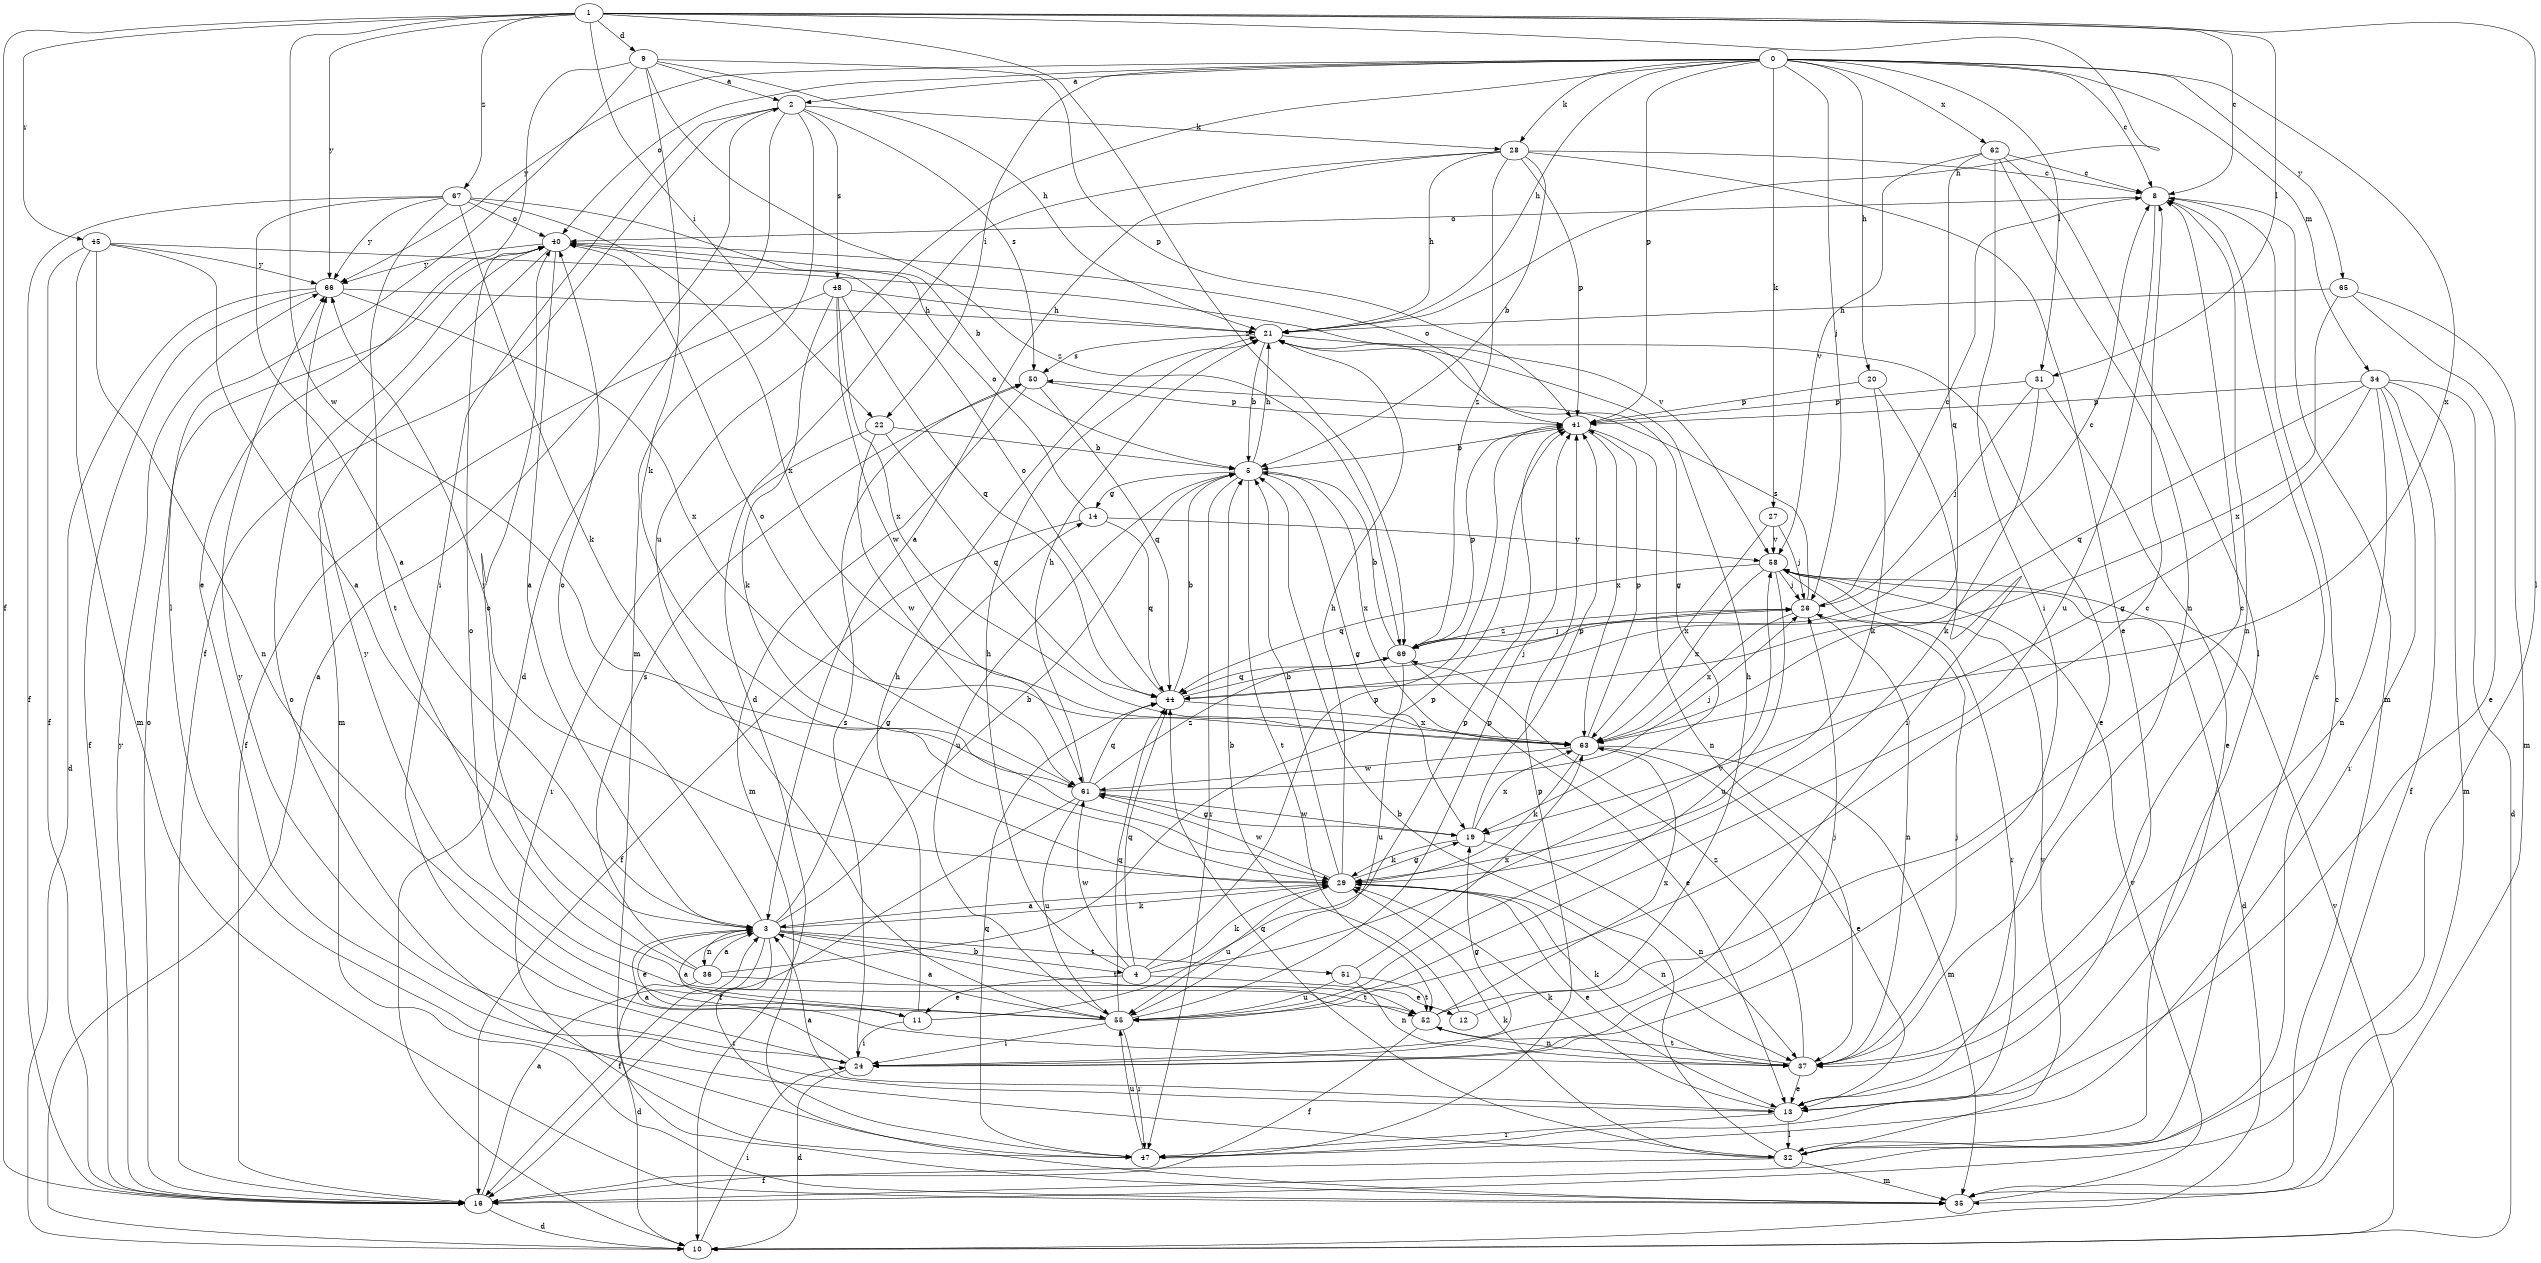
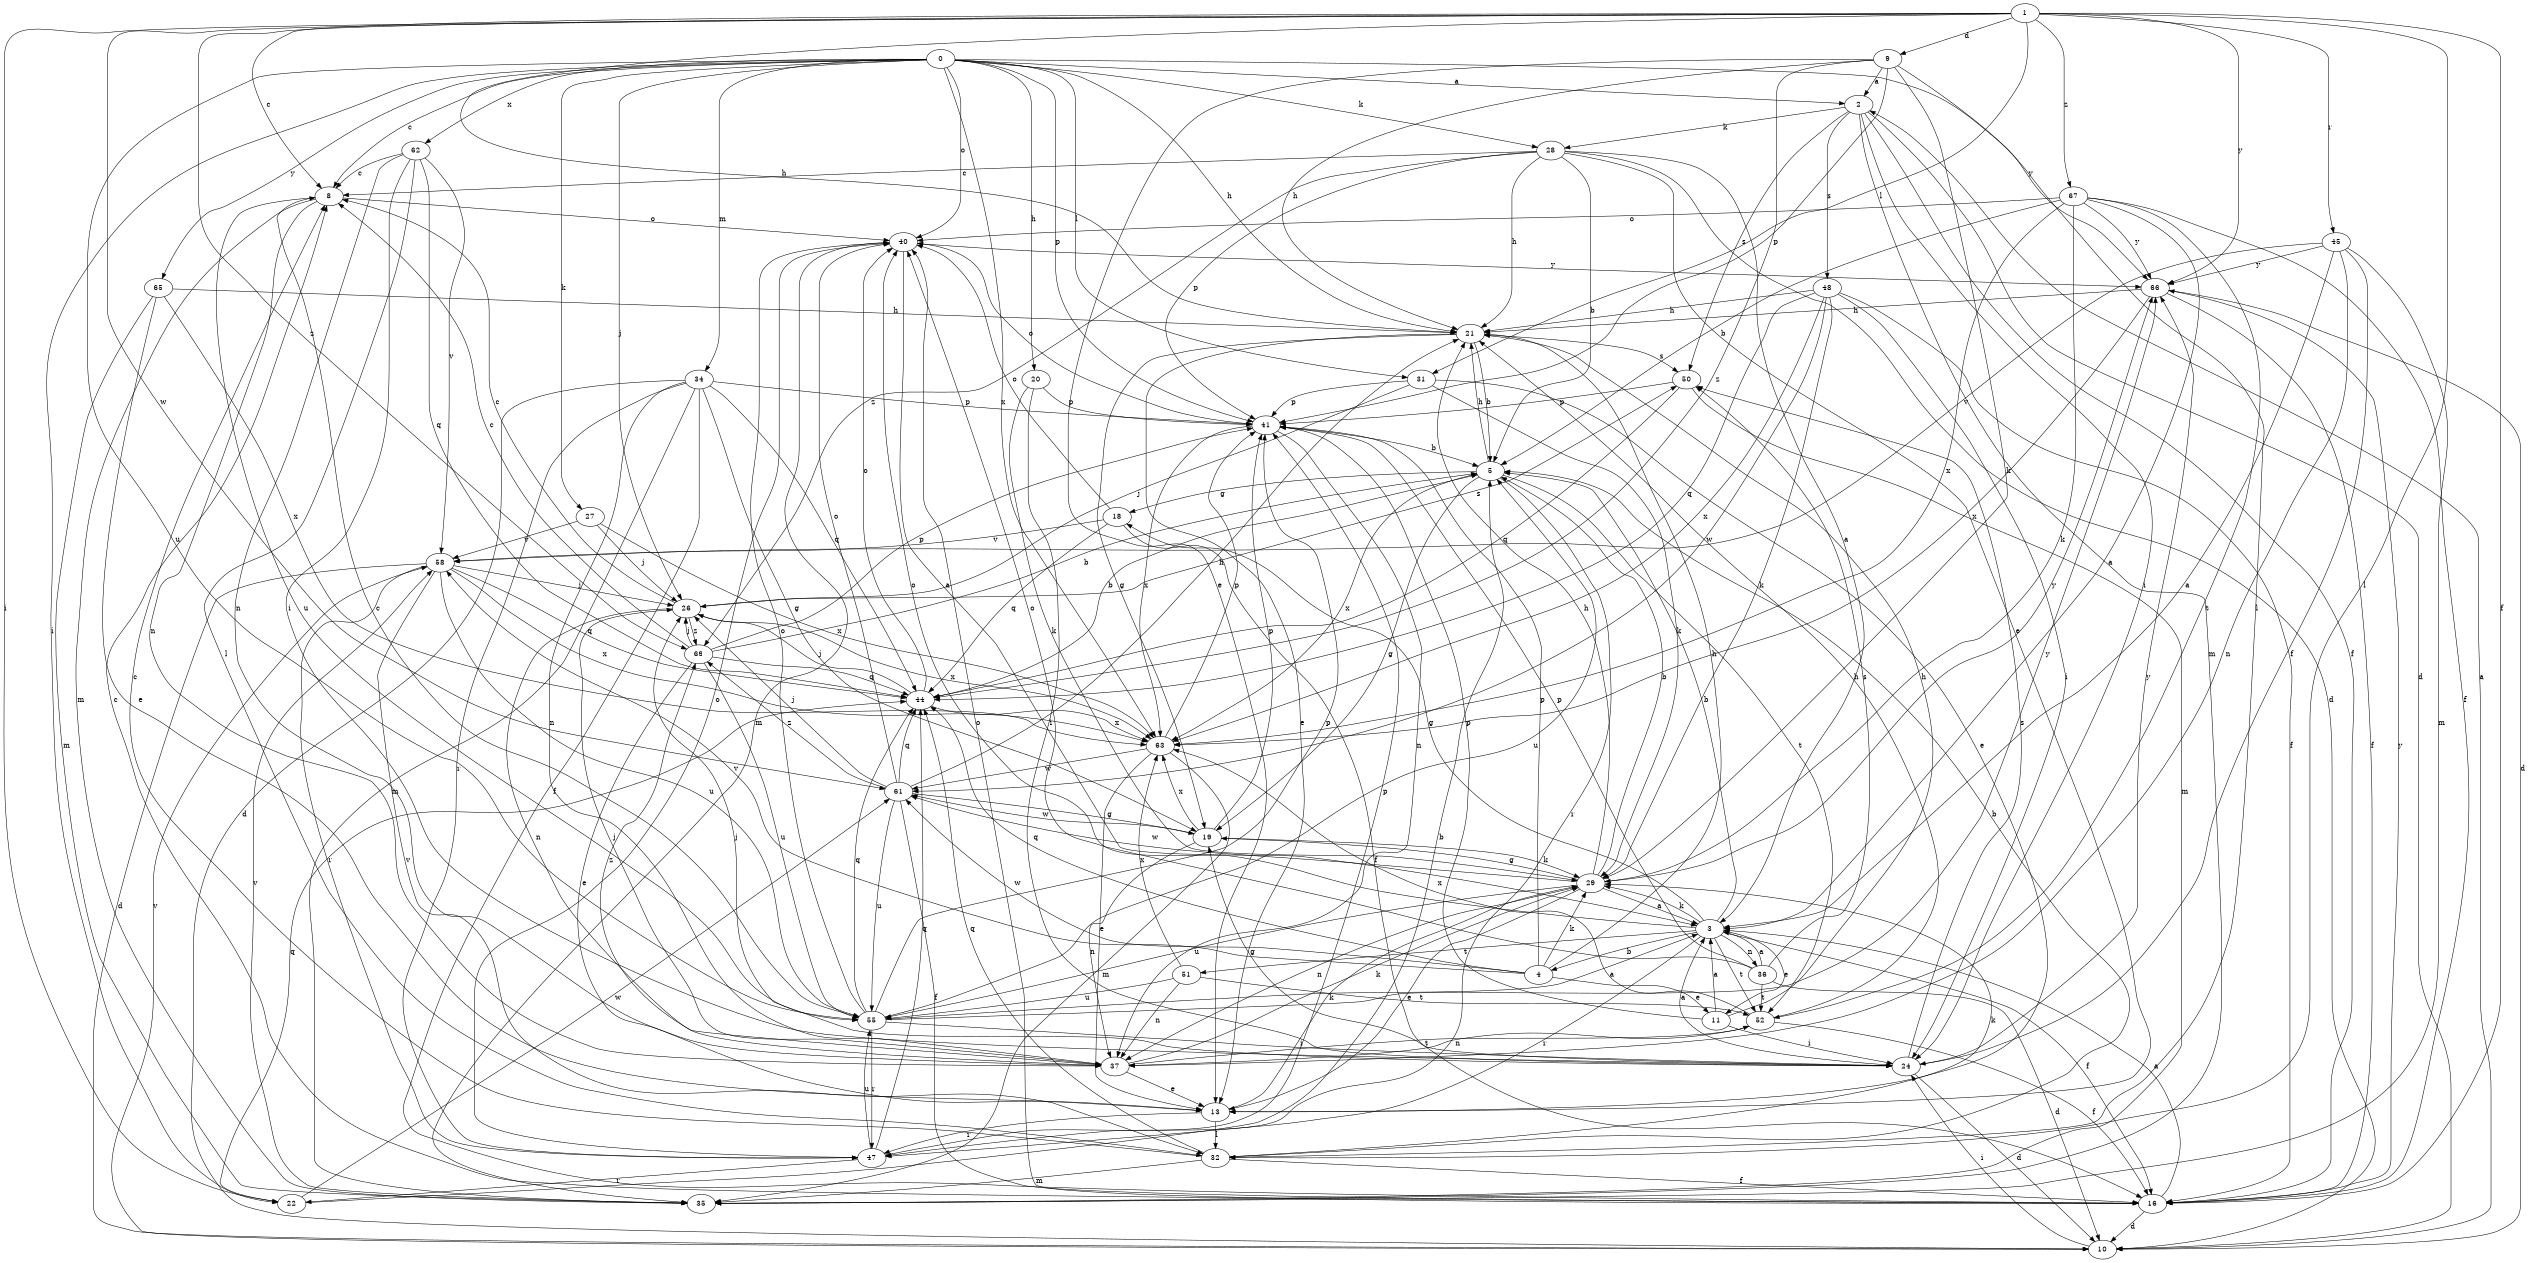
edge "9" -> "69": now "9" -> "44"
node "14": label "14" -> "18"
edge "48" -> "24": added, label "i"
edge "63" -> "29": removed, label "k"
edge "45" -> "16": now "45" -> "24"
edge "32" -> "58": reversed
edge "22" -> "47": reversed
node "12": removed
edge "13" -> "3": removed, label "a"
